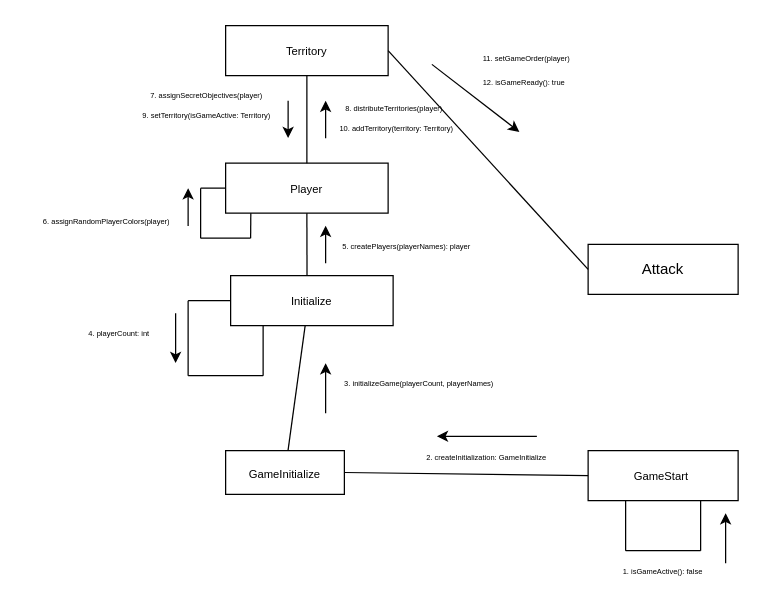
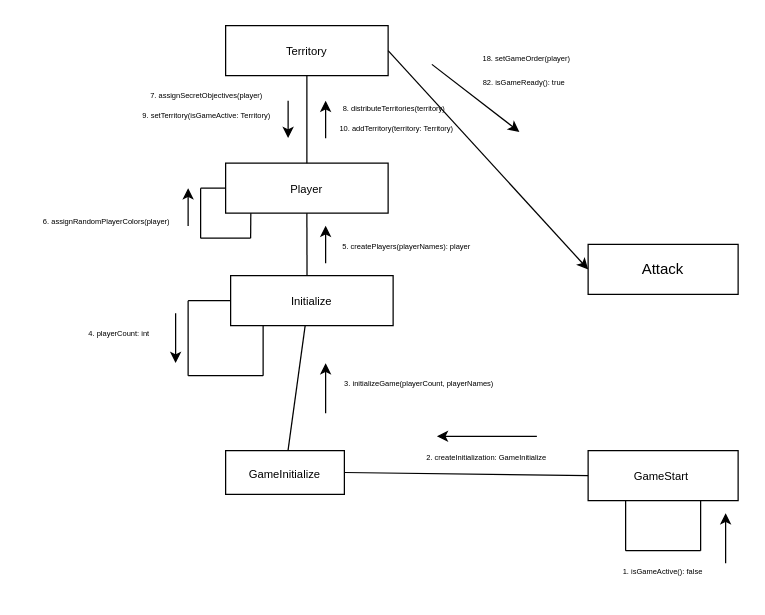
node "11. setGameOrder(player)": label "11. setGameOrder(player)" -> "18. setGameOrder(player)"
node "12. isGameReady(): true": label "12. isGameReady(): true" -> "82. isGameReady(): true"
node "8. distributeTerritories(player)": label "8. distributeTerritories(player)" -> "8. distributeTerritories(territory)"
edge "Territory" -- "Attack": arrowhead none -> classic
